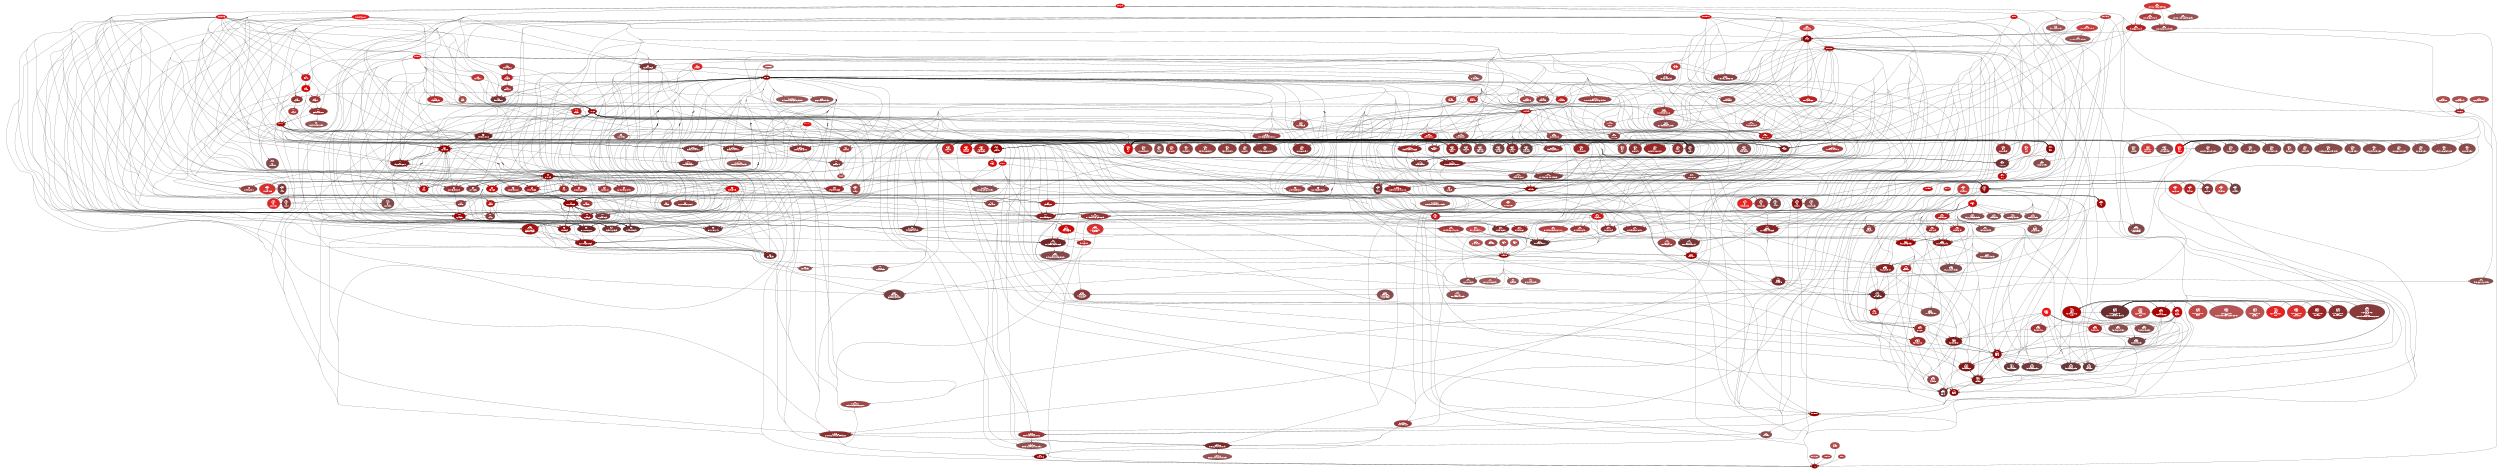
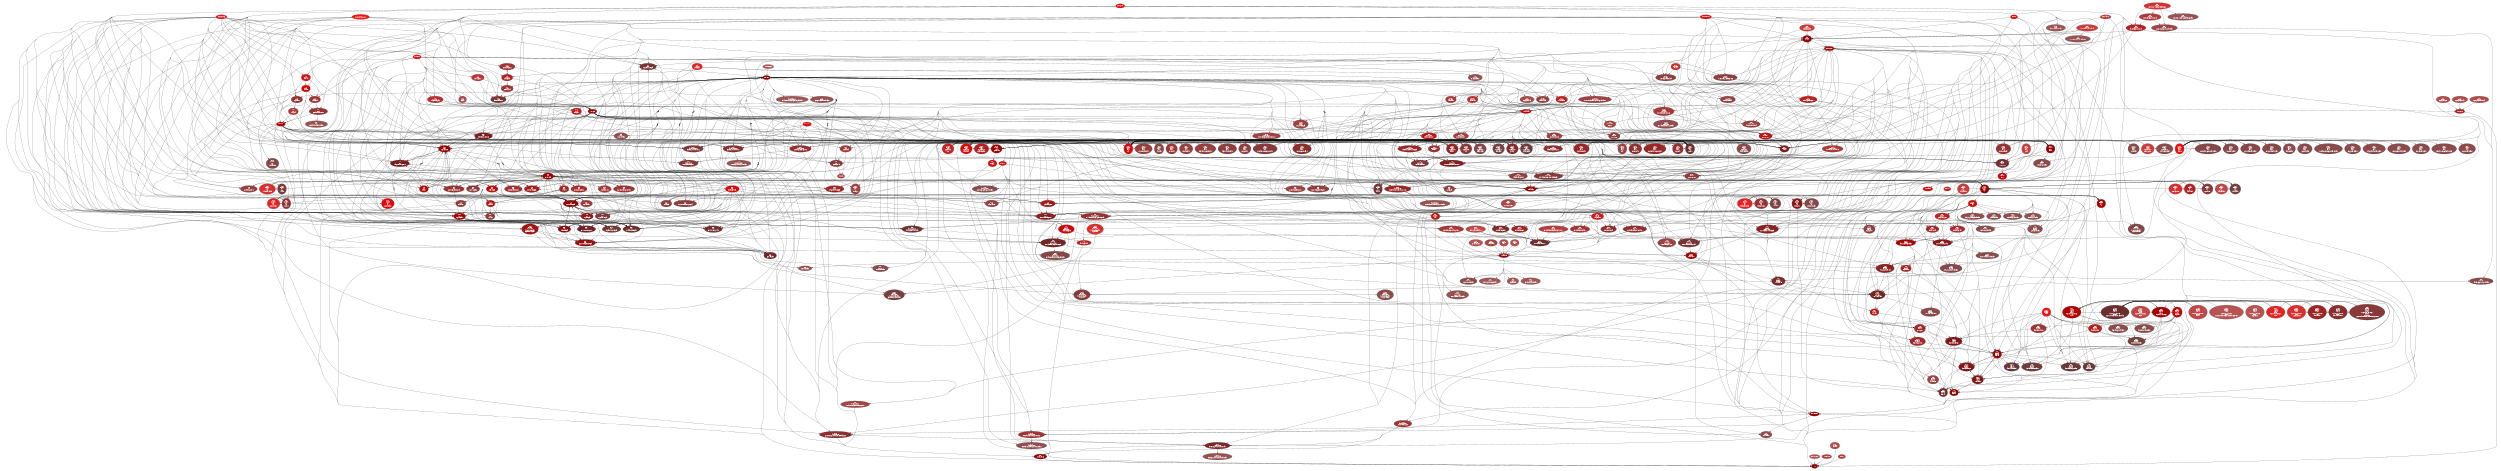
node "cirq. google. api. v1. params_test": fillcolor #854747 -> #e50505
